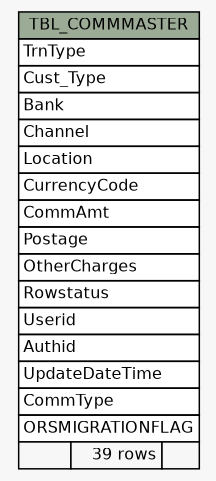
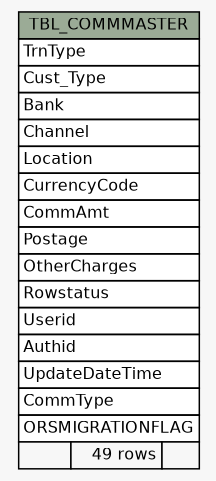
node "TBL_COMMMASTER": text "39 rows" -> "49 rows"
